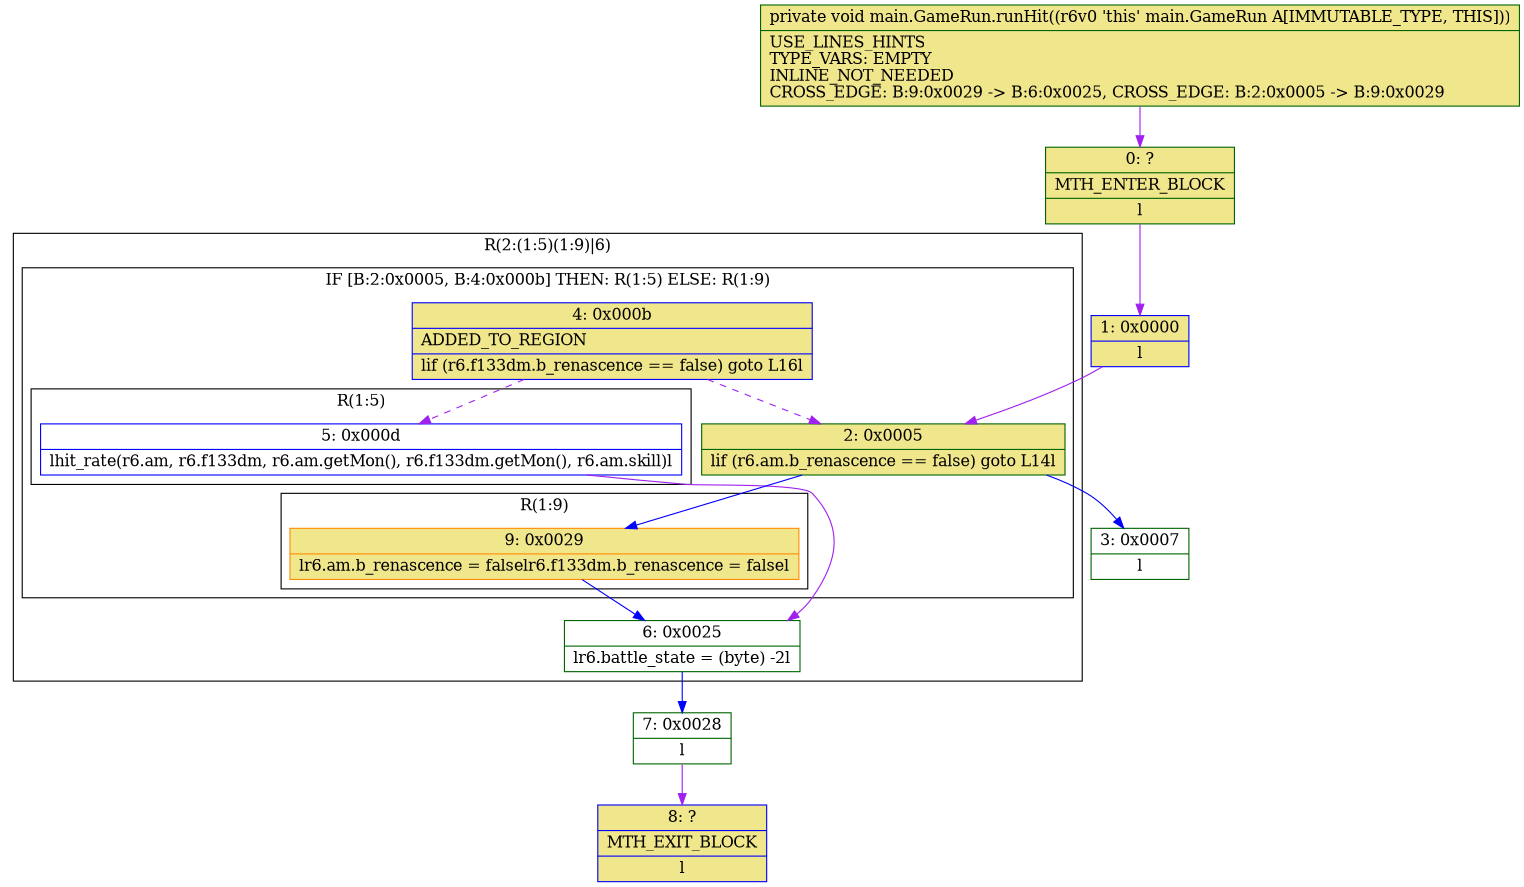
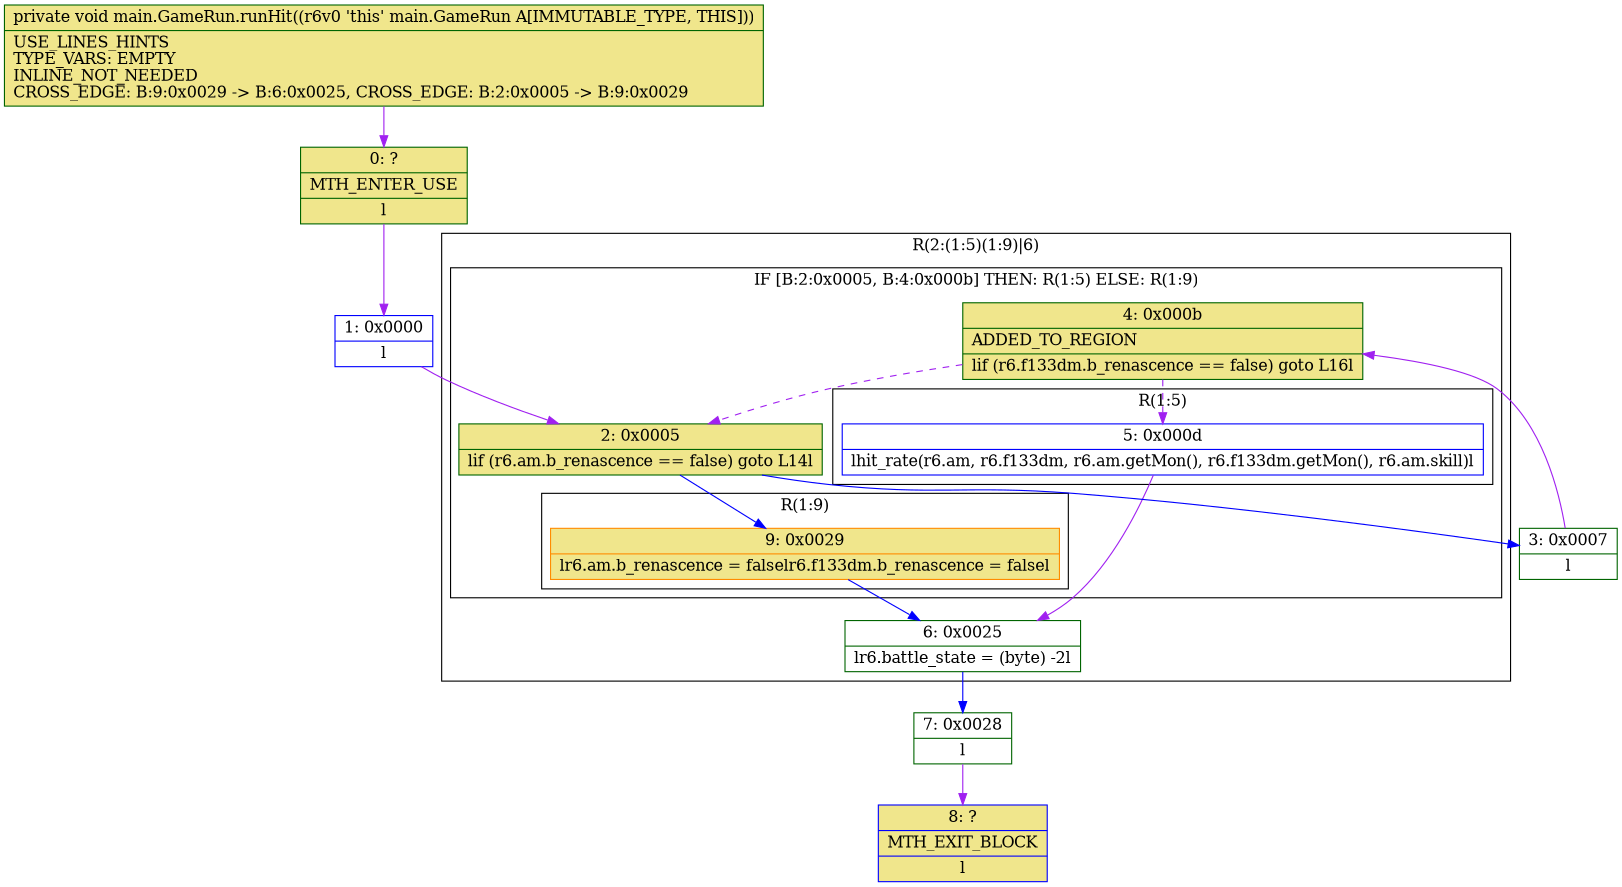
node "0: ?": text "MTH_ENTER_BLOCK" -> "MTH_ENTER_USE"
node "4: 0x000b": color blue -> darkgreen
node "1: 0x0000": fillcolor khaki -> white
edge "3: 0x0007" -> "4: 0x000b": added
